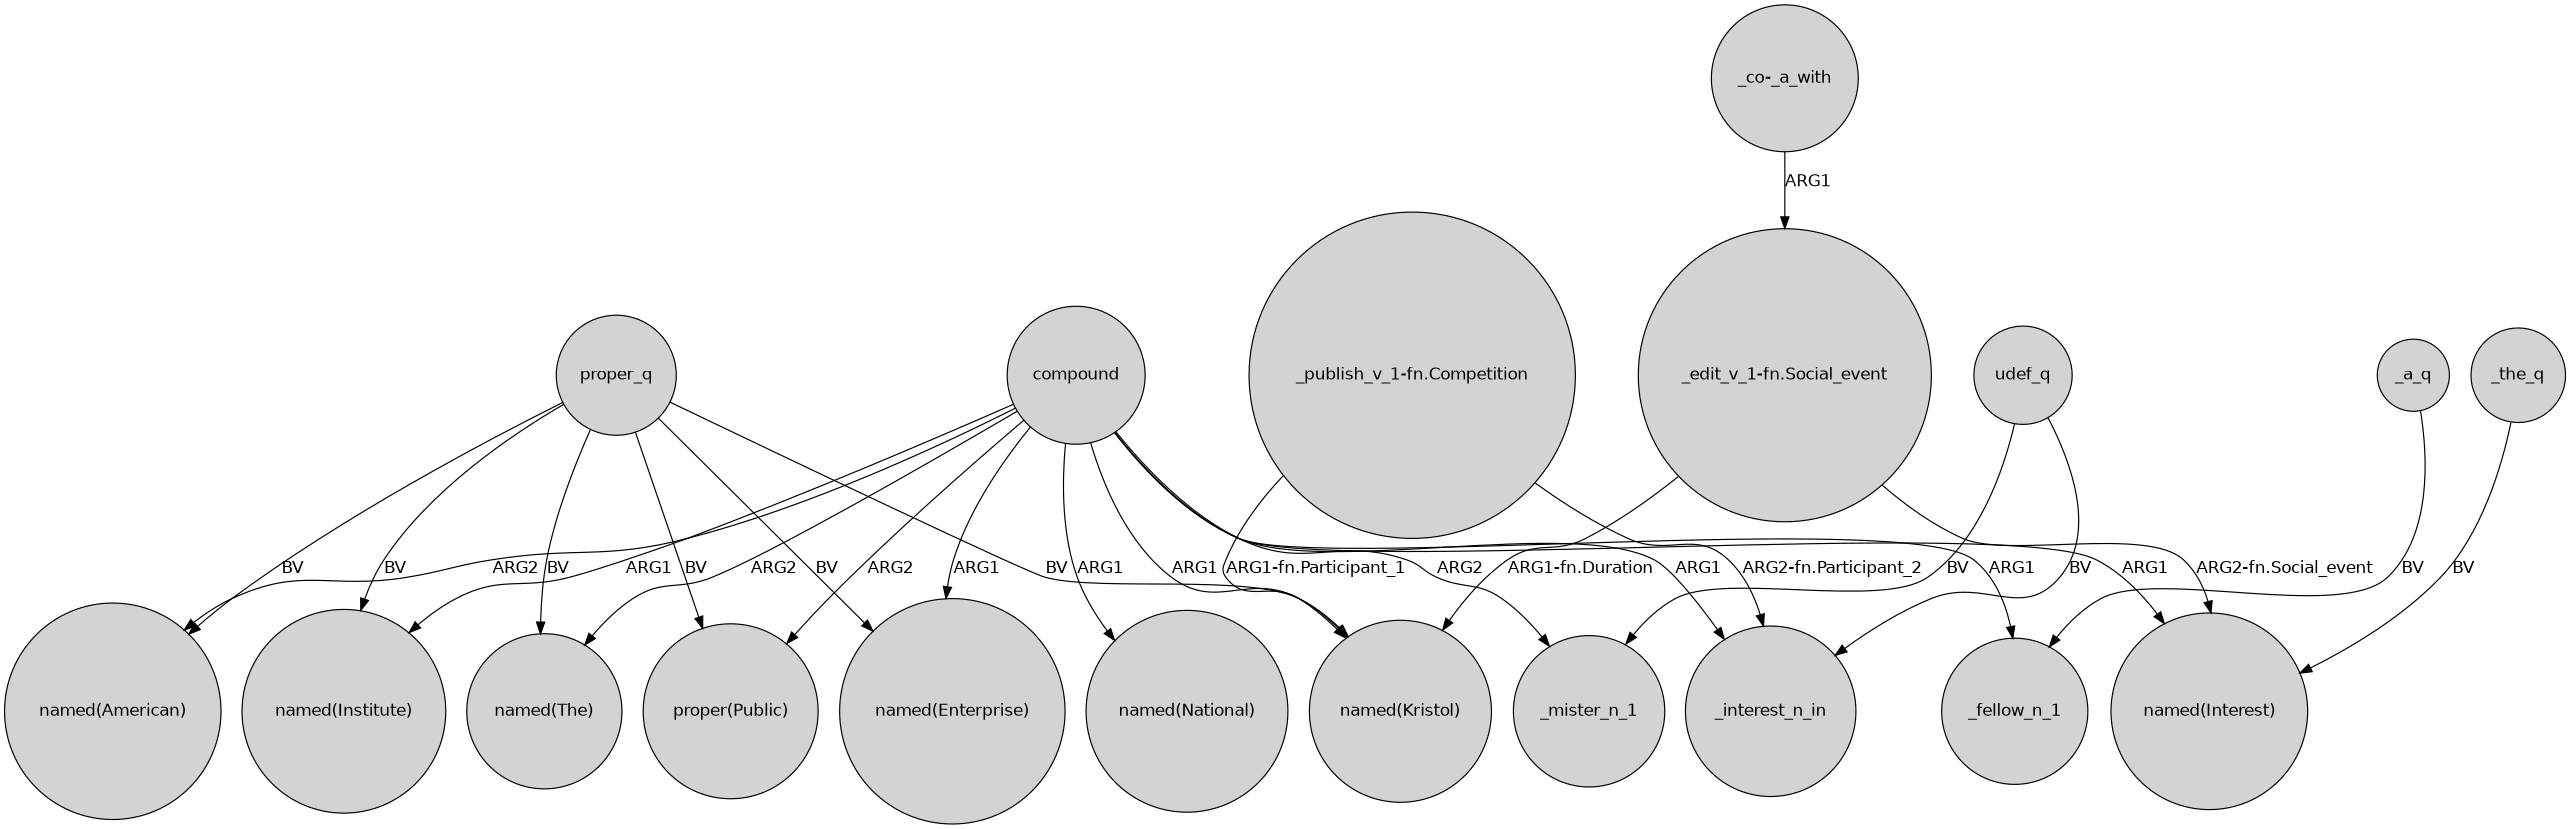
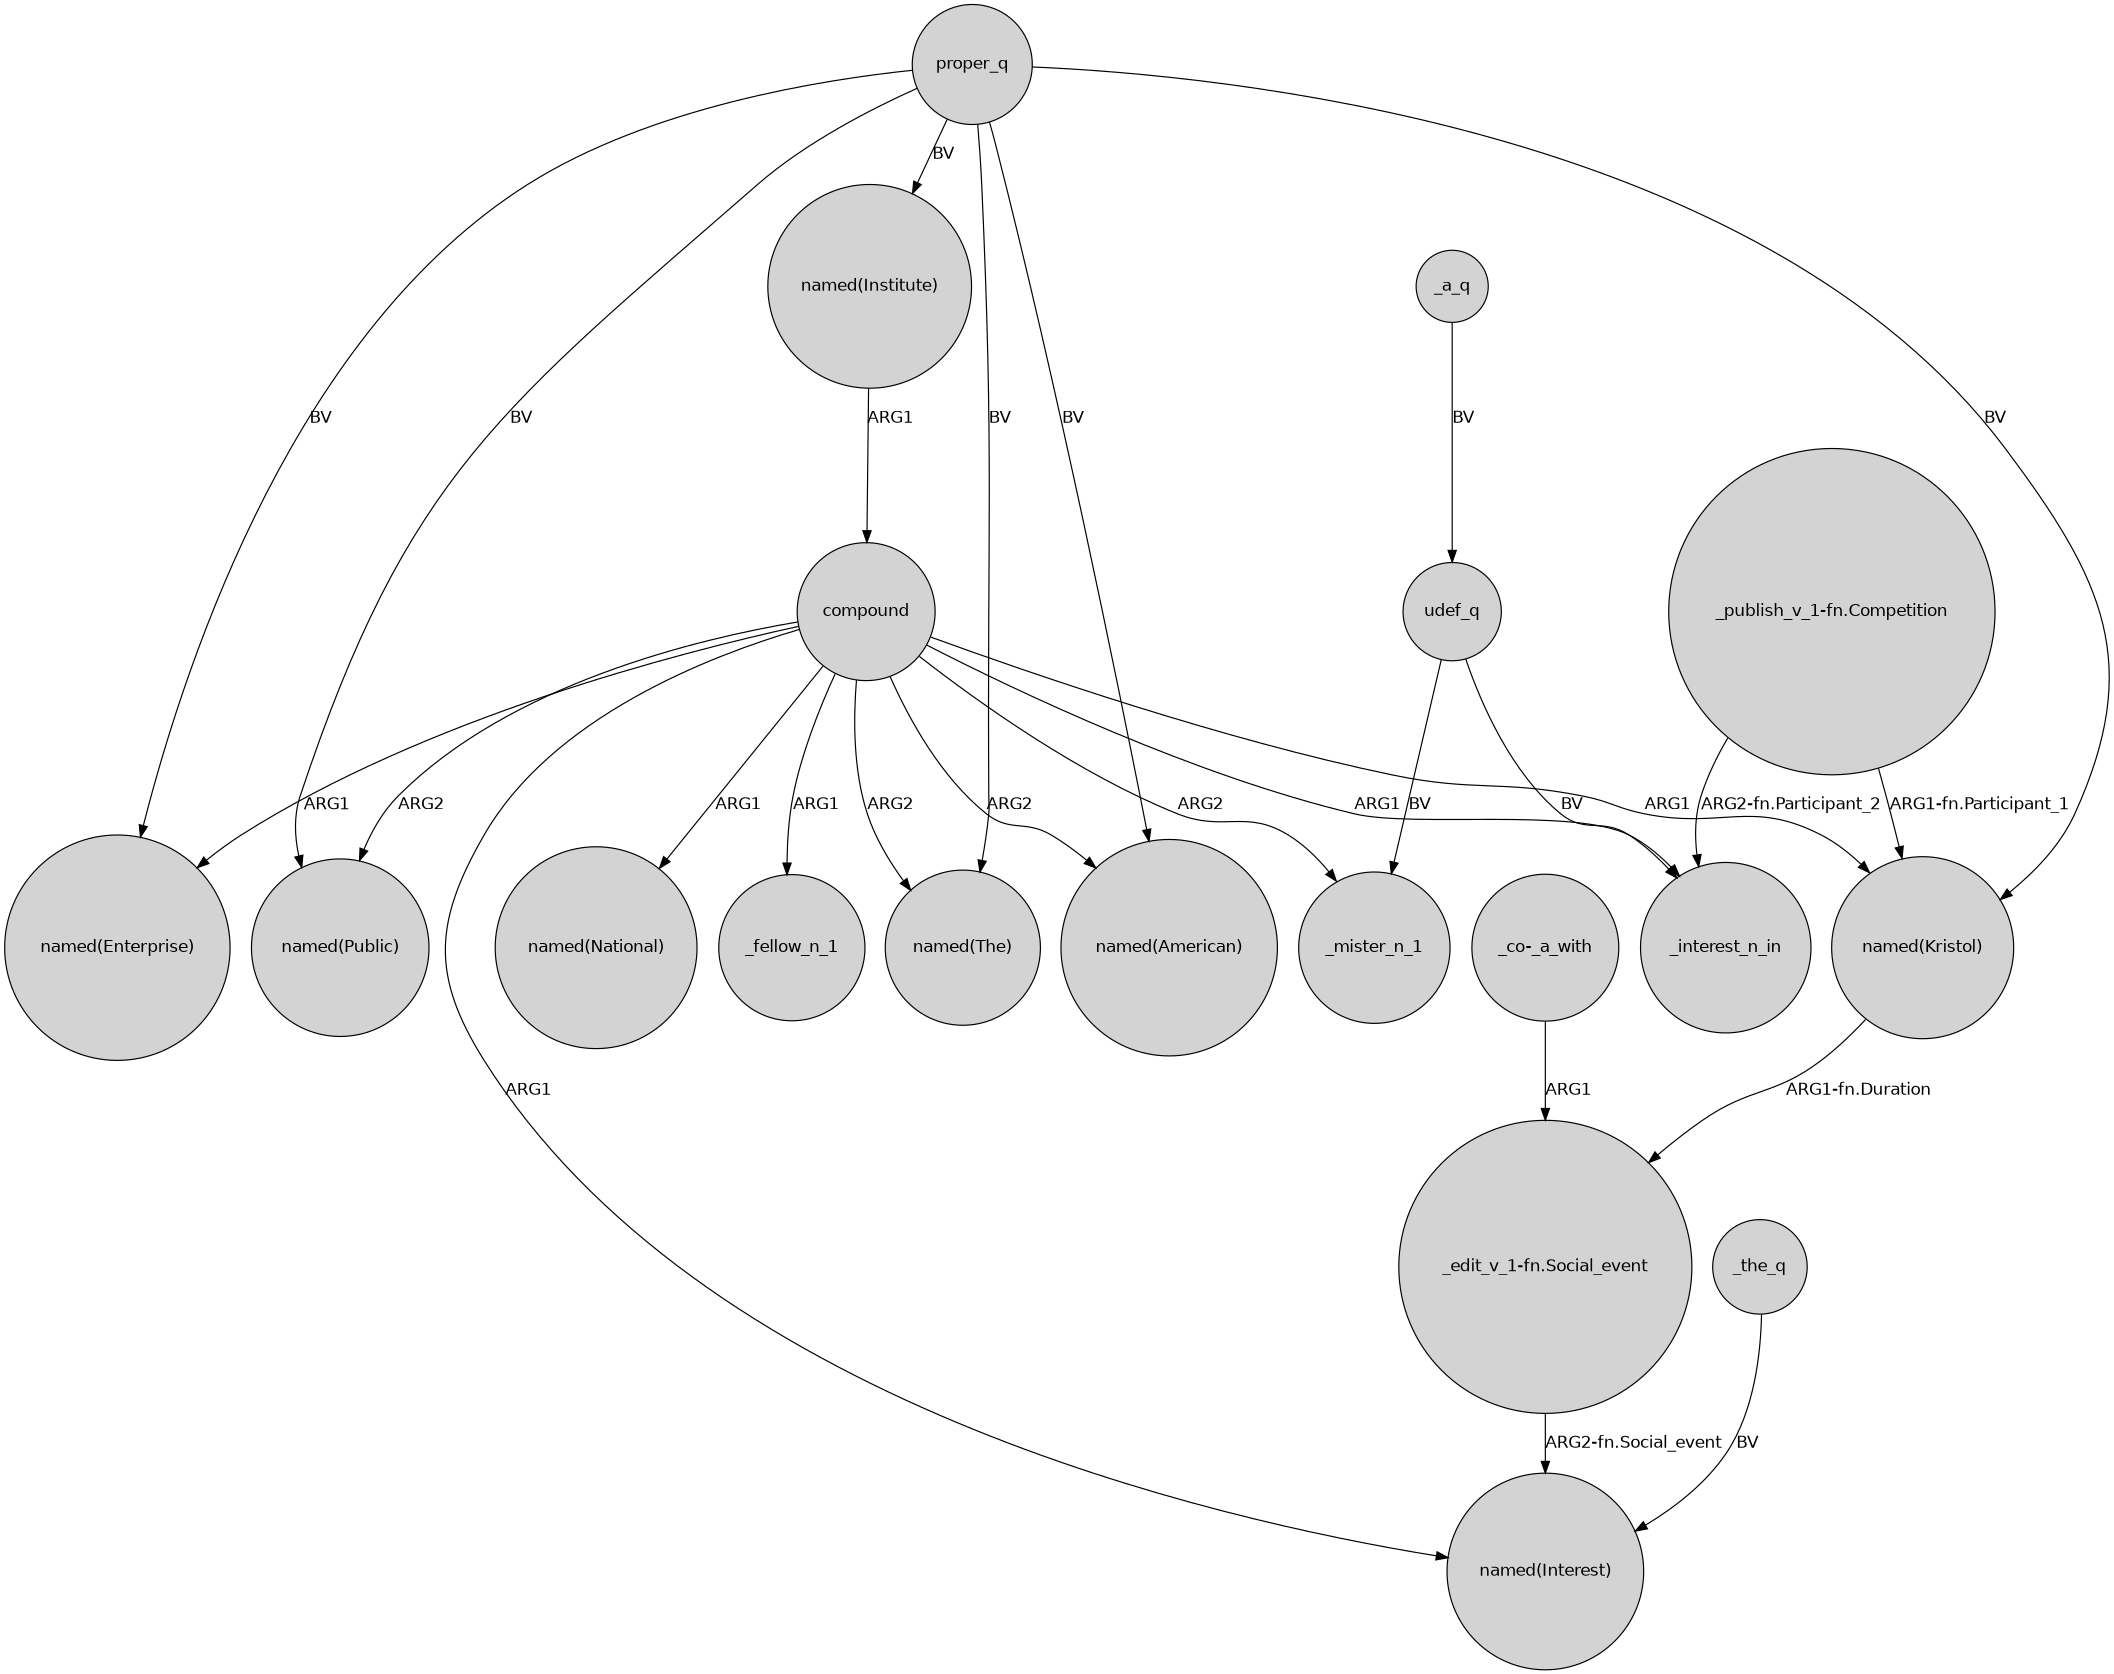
edge "compound" -> "named(Institute)": reversed
edge "_edit_v_1-fn.Social_event" -> "named(Kristol)": reversed
edge "_a_q" -> "_fellow_n_1": now "_a_q" -> "udef_q"
node "proper(Public)": label "proper(Public)" -> "named(Public)"
